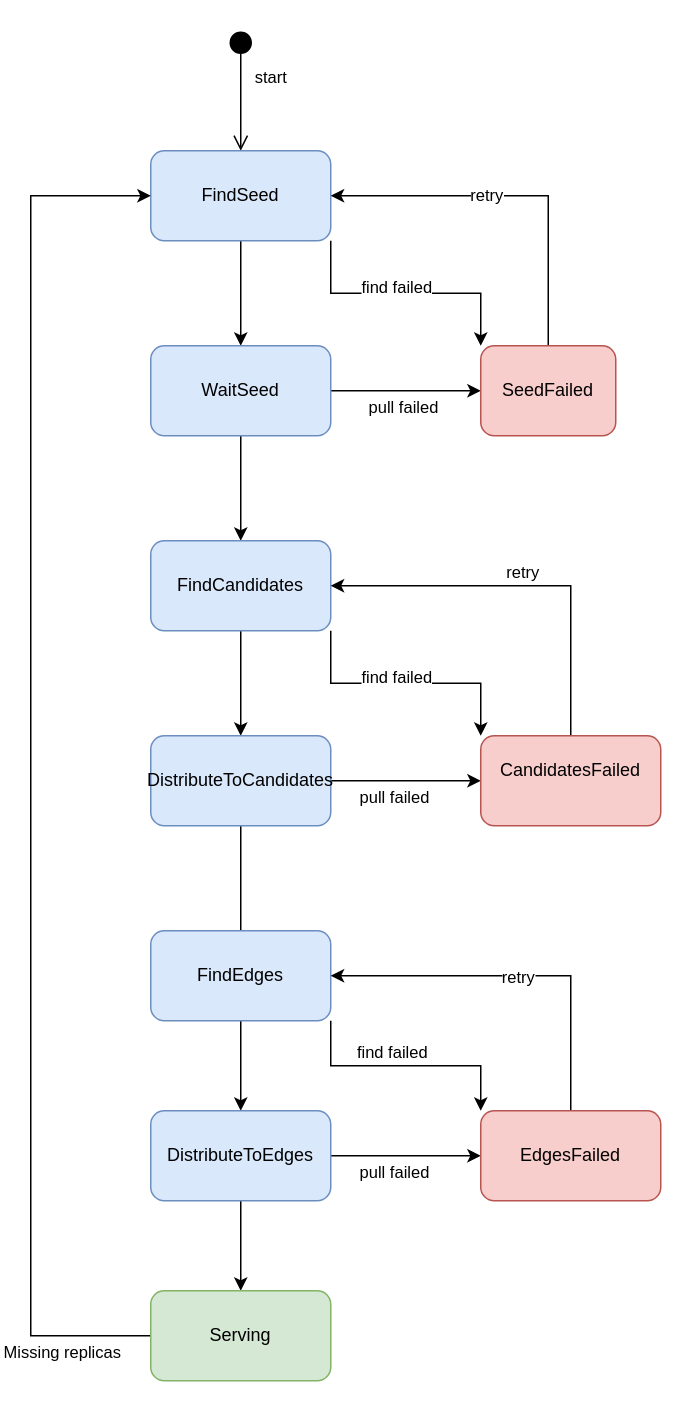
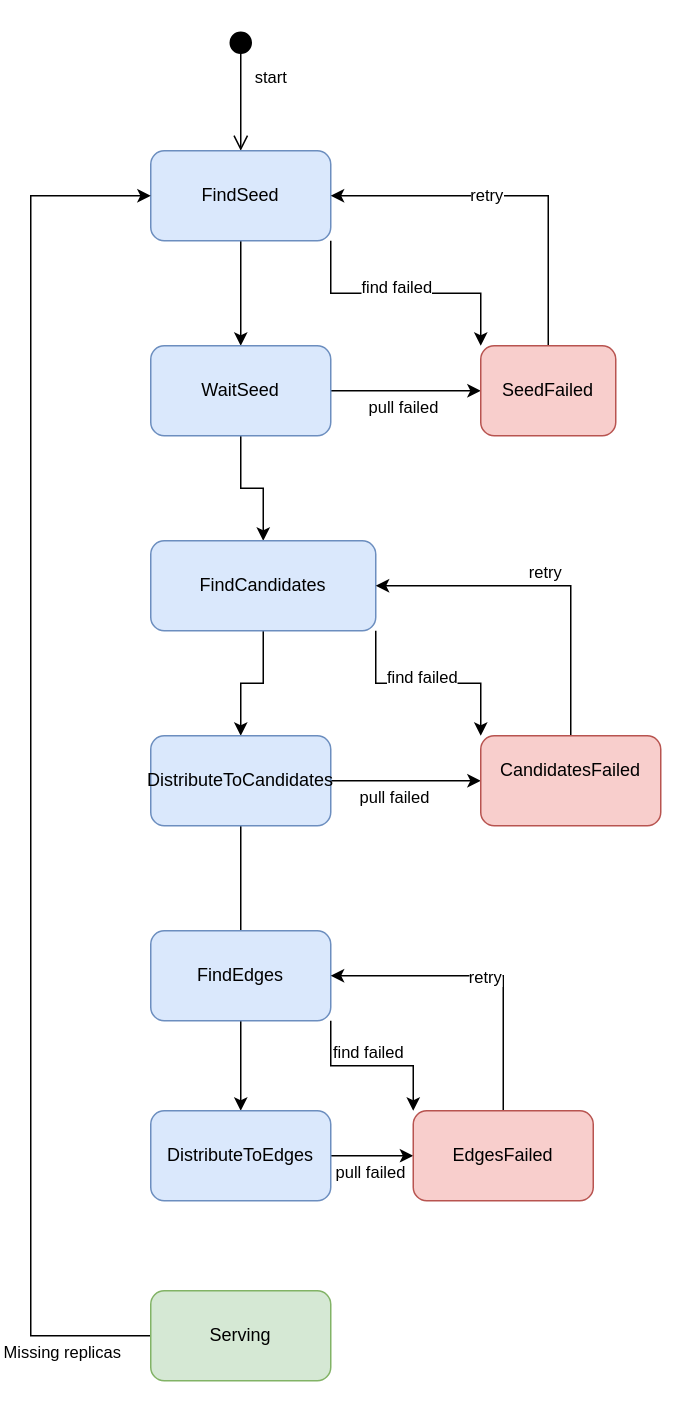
node "FindCandidates": size 180x90 -> 225x90
node "EdgesFailed": moved (571, 1156) -> (503, 1156)
edge "DistributeToEdges" -> "Serving": removed
